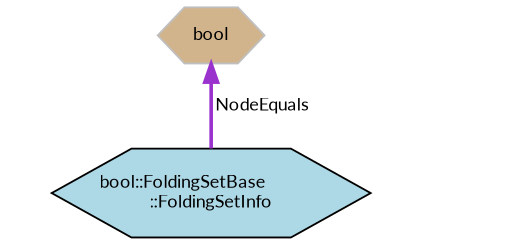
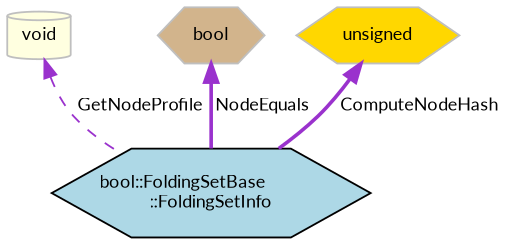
node "void": added
node "unsigned": added
